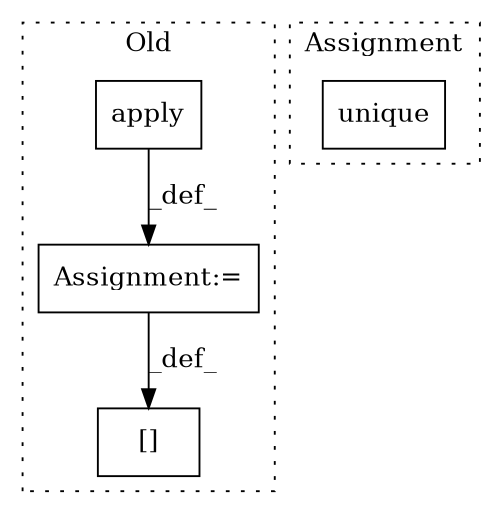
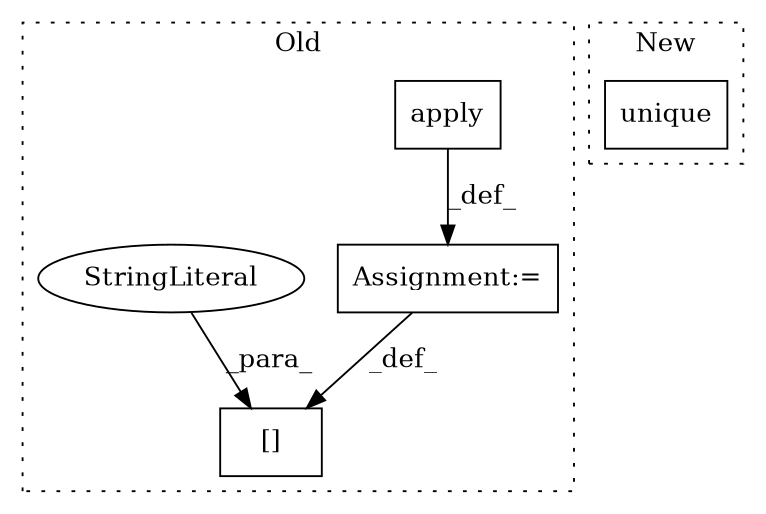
cluster "Assignment": label "Assignment" -> "New"
node "StringLiteral": added
